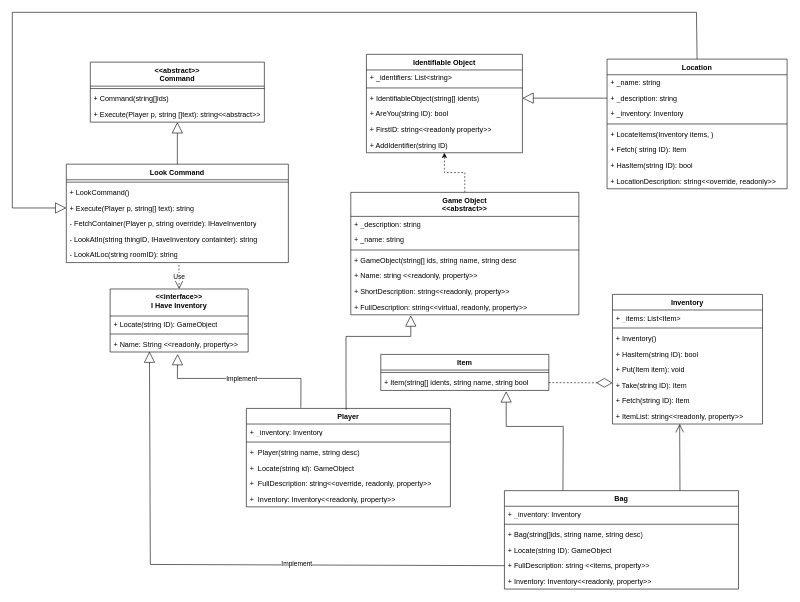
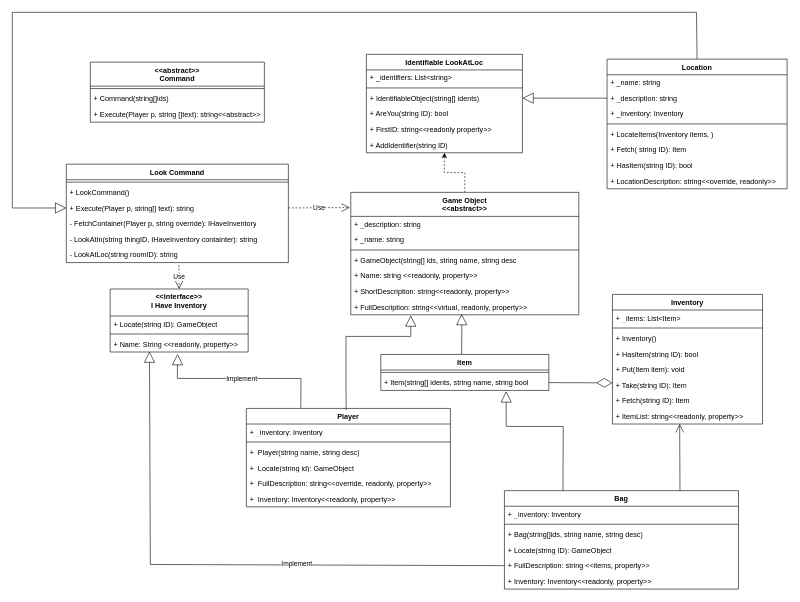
node "Identifiable Object": label "Identifiable Object" -> "Identifiable LookAtLoc"
edge "Look Command" -> "<<abstract>> Command": removed
edge "+ Execute(Player p, string[] text): string" -> "Game Object <<abstract>>": added, label "Use"
edge "Item" -> "+ FullDescription: string<<virtual, readonly, property>>": added
edge "+ Item(string[] idents, string name, string bool" -> "+ Take(string ID): Item": style dashed -> solid
